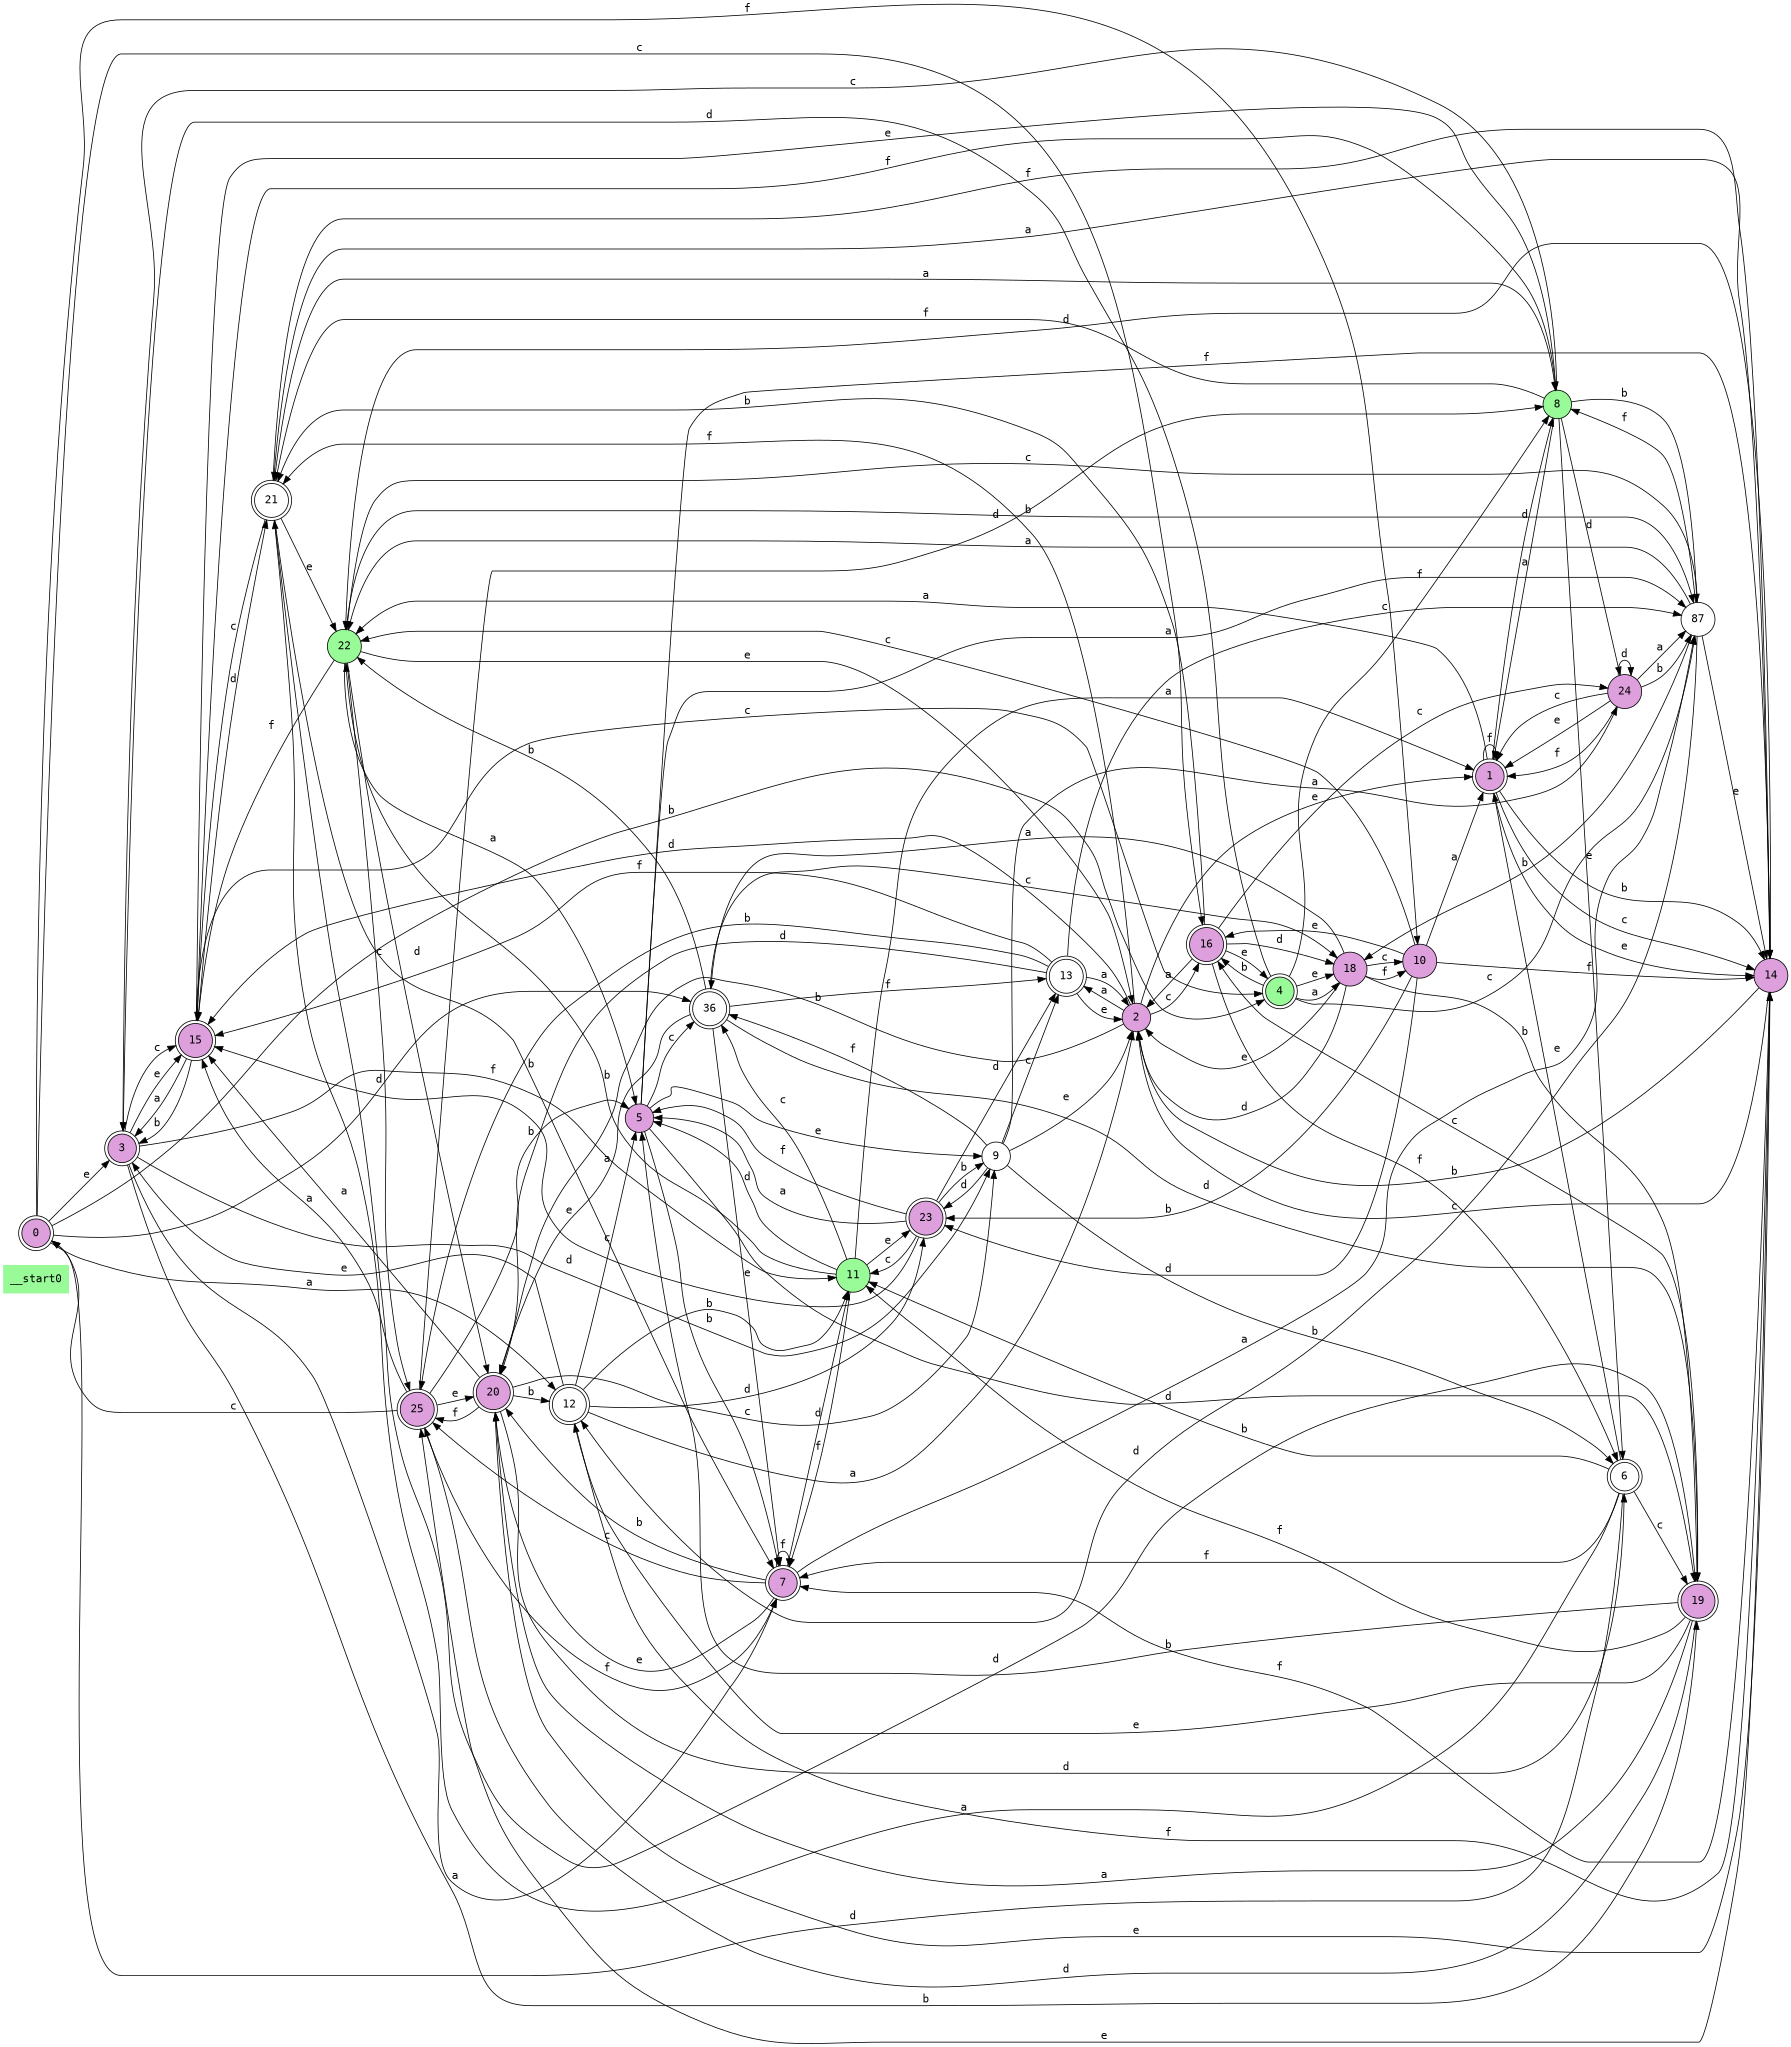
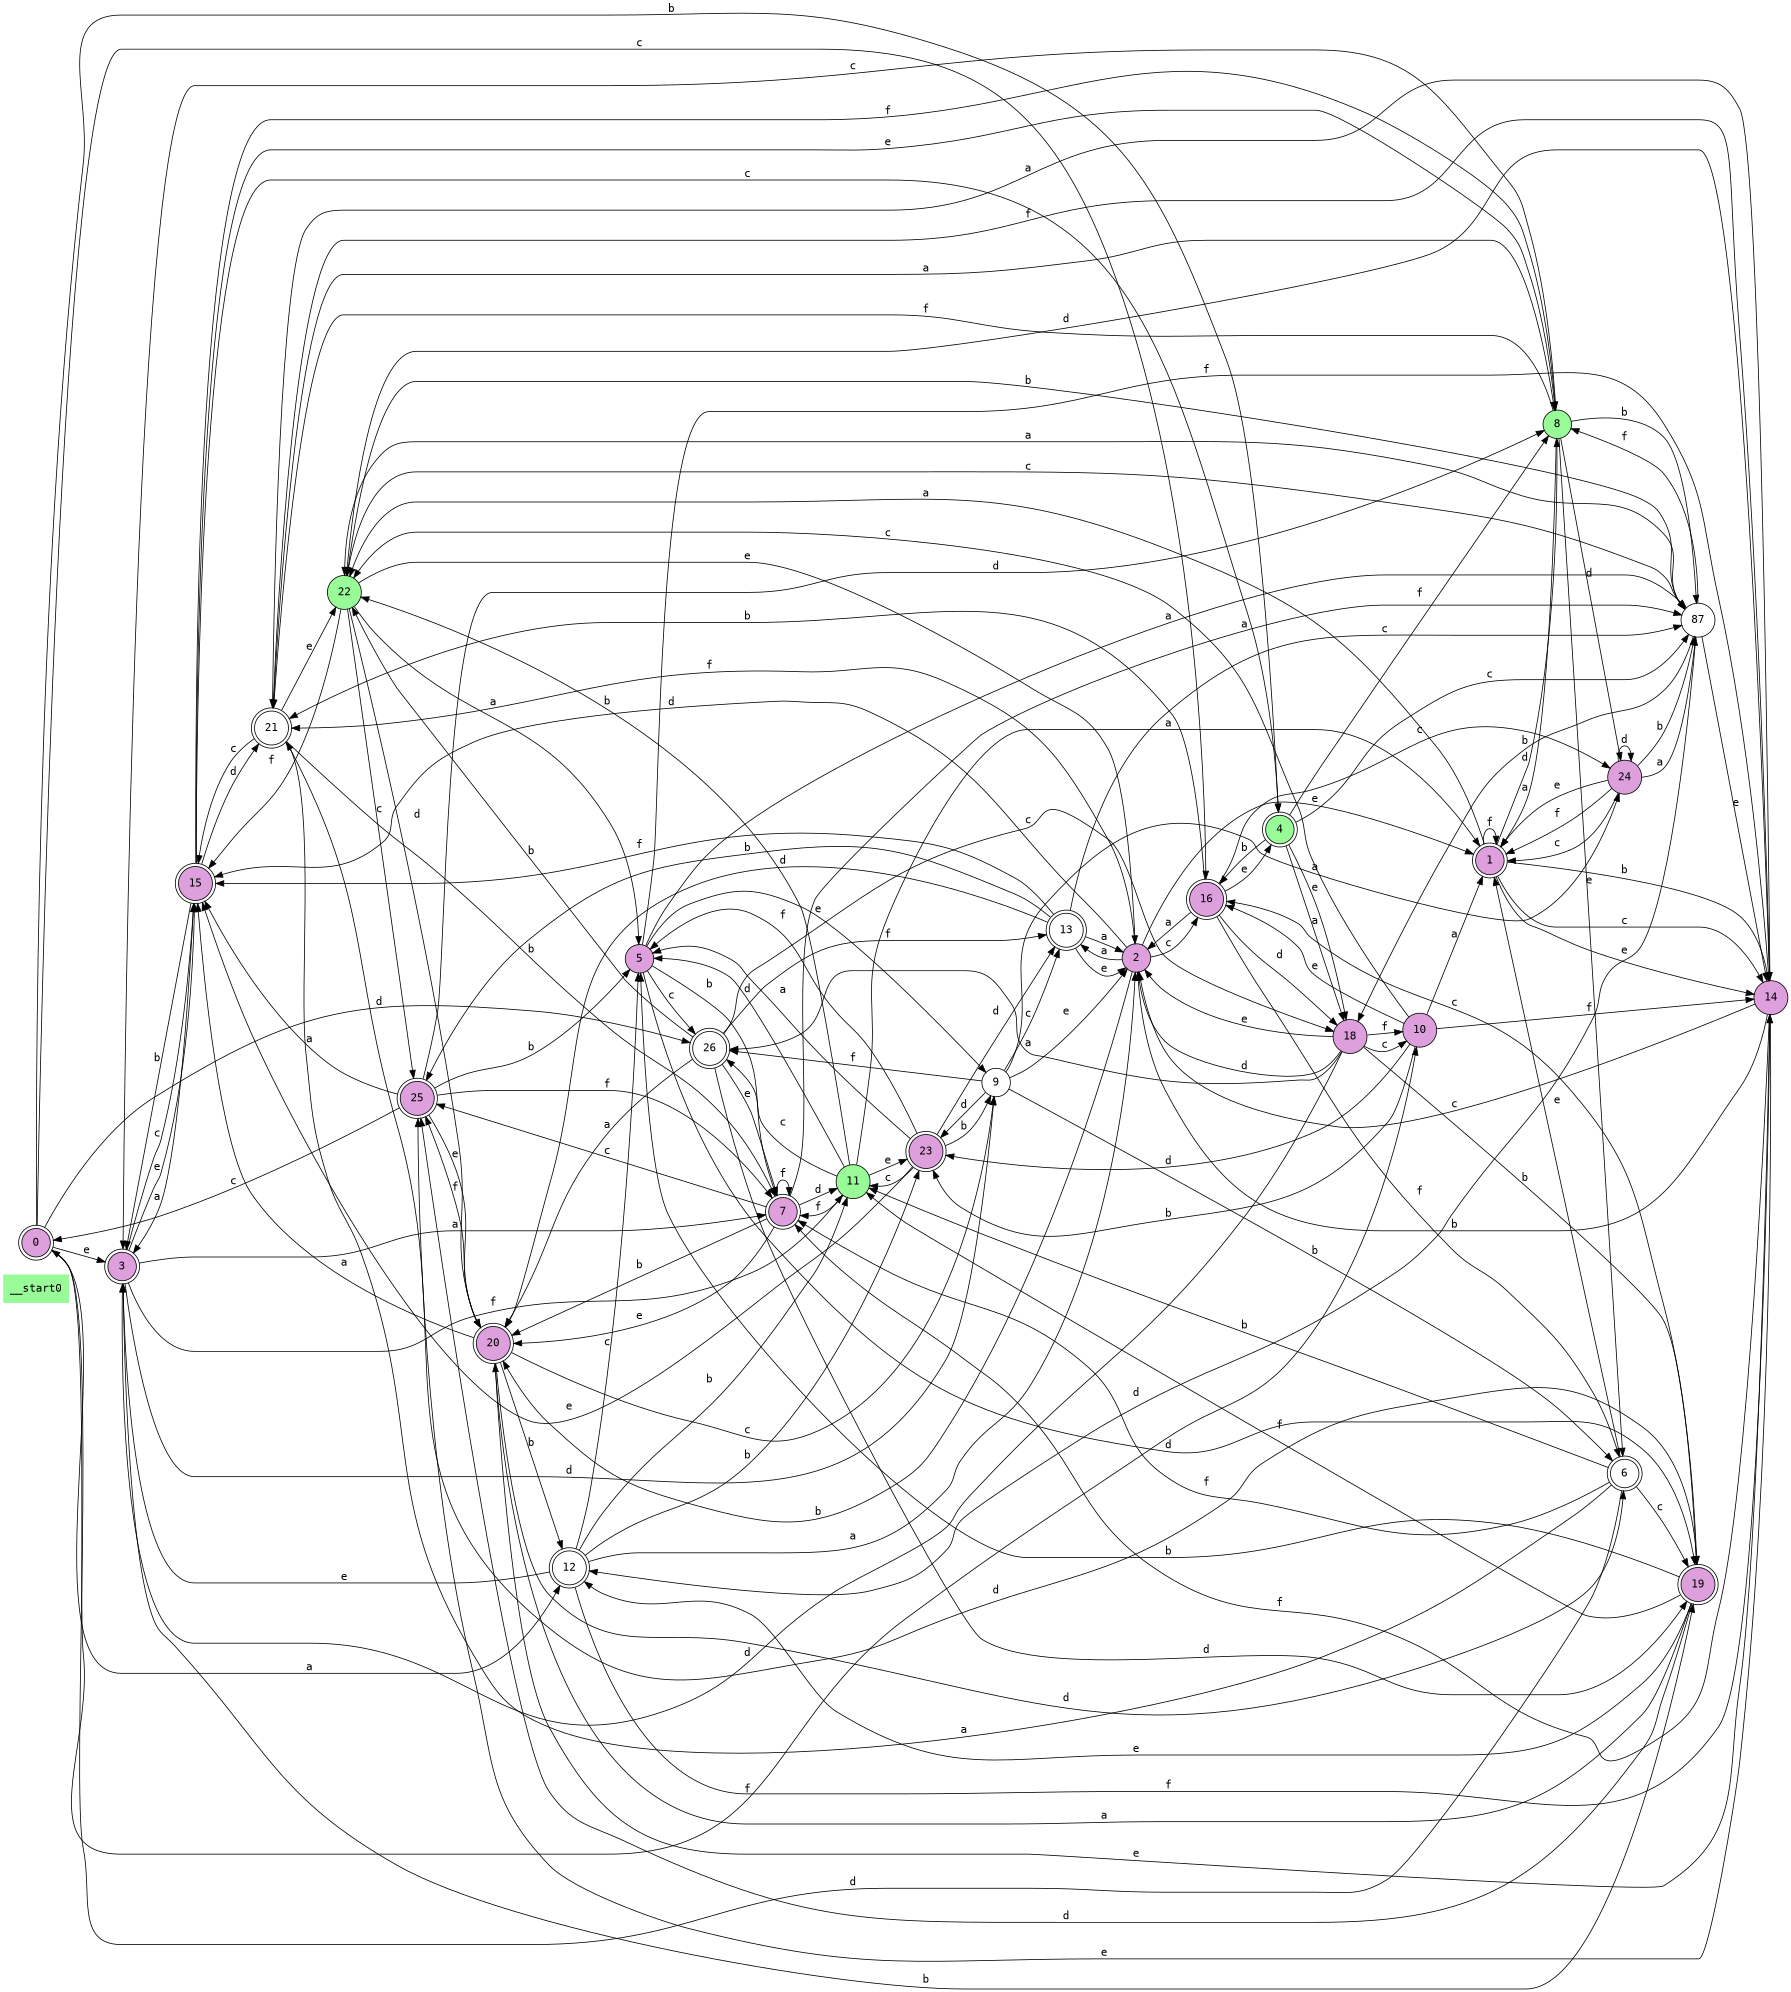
edge "4" -> "3": now "18" -> "3"
node "36": label "36" -> "26"
edge "12" -> "23": label "d" -> "b"
